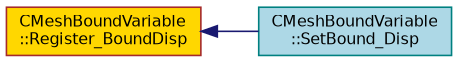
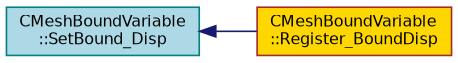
edge "CMeshBoundVariable ::SetBound_Disp" -> "CMeshBoundVariable ::Register_BoundDisp": reversed
